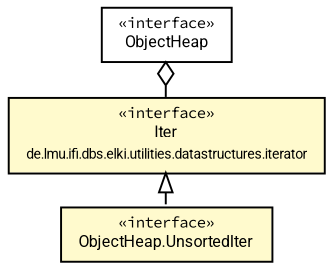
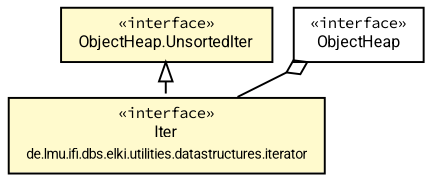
edge "ObjectHeap.UnsortedIter" -> "Iter": reversed
